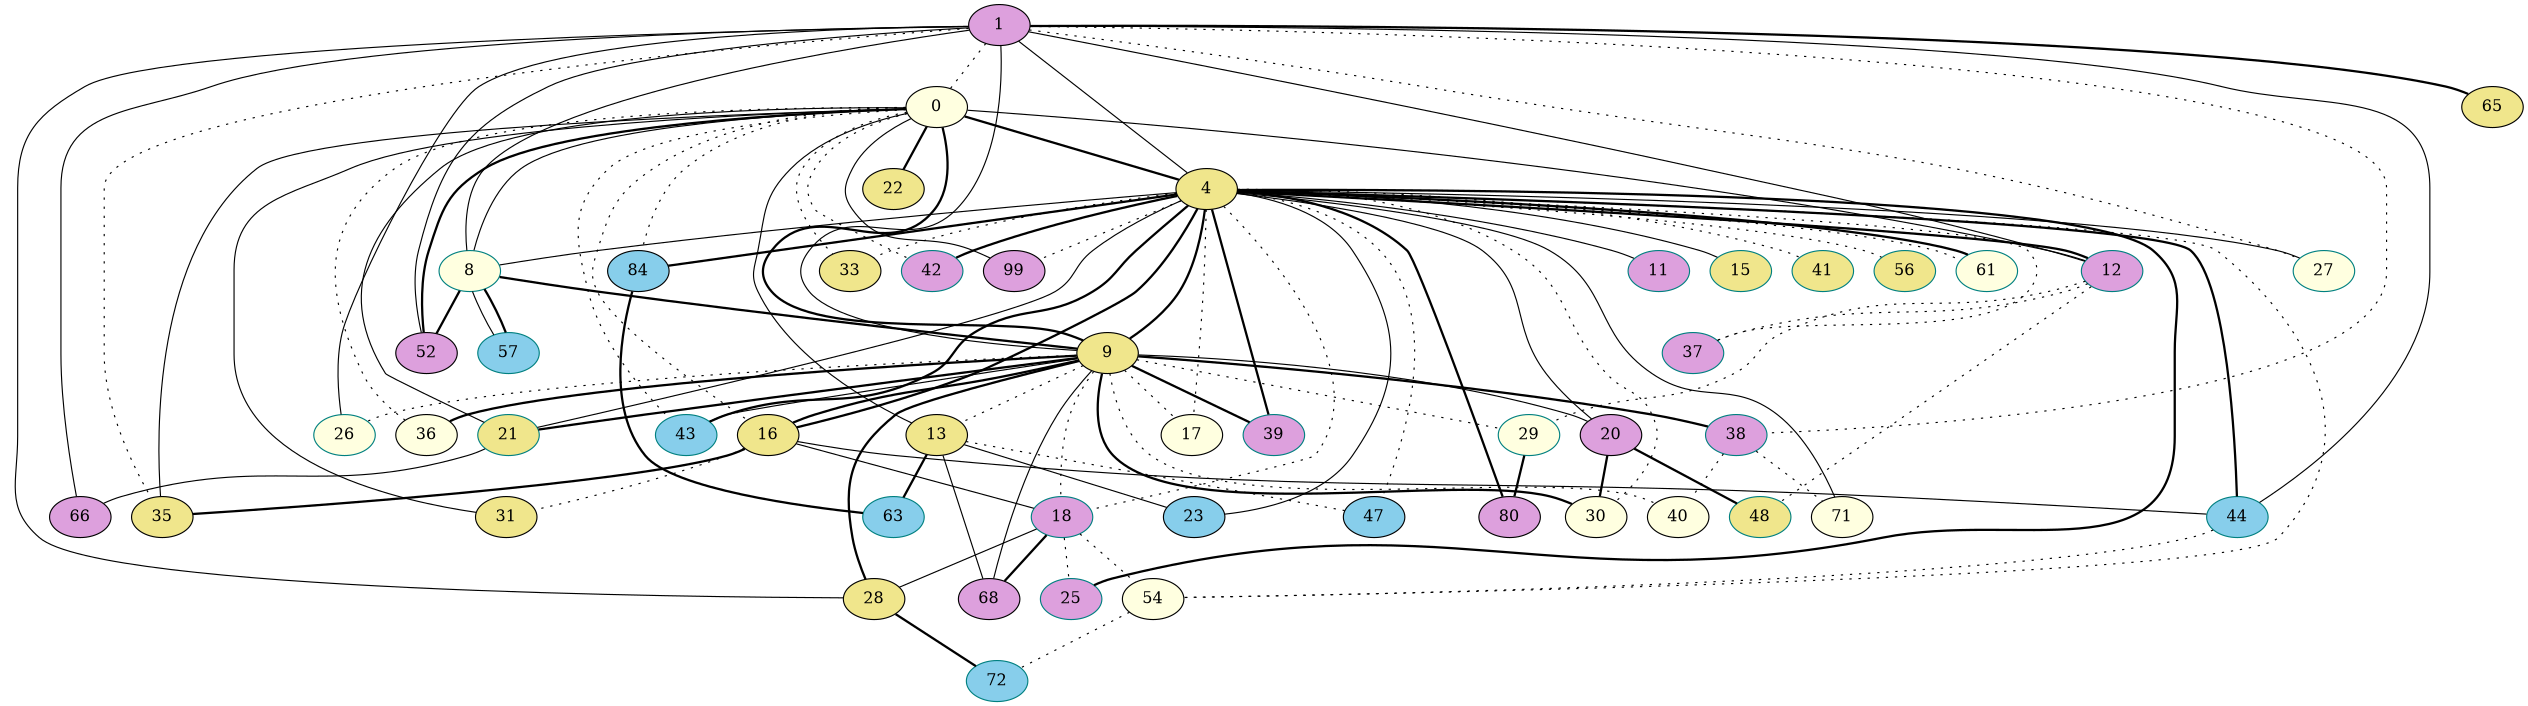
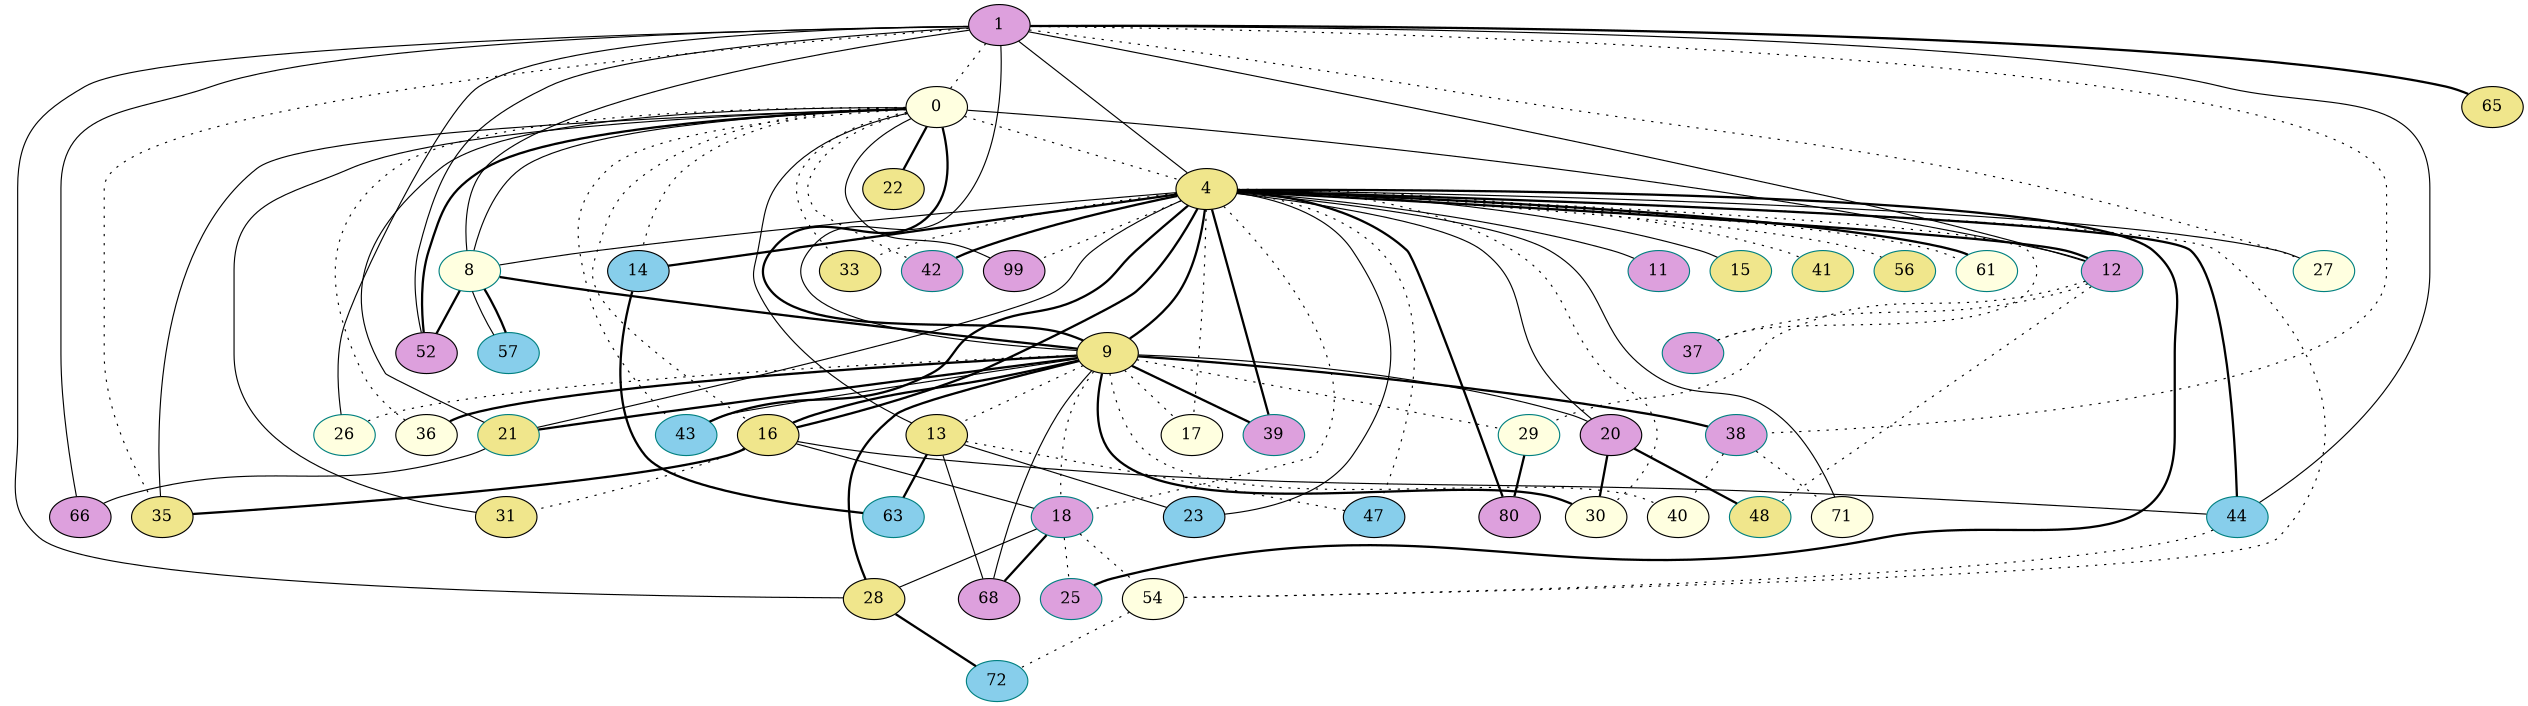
edge "0" -- "4": style bold -> dotted
node "84": label "84" -> "14"
